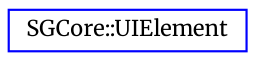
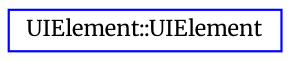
node "SGCore::UIElement": label "SGCore::UIElement" -> "UIElement::UIElement"
